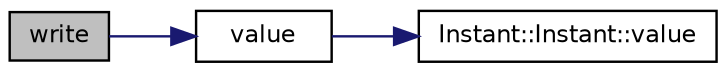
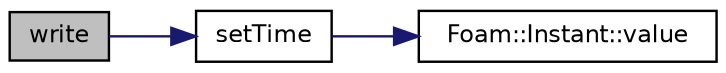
node "value": label "value" -> "setTime"
node "Instant::Instant::value": label "Instant::Instant::value" -> "Foam::Instant::value"
